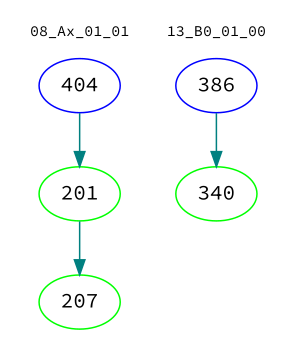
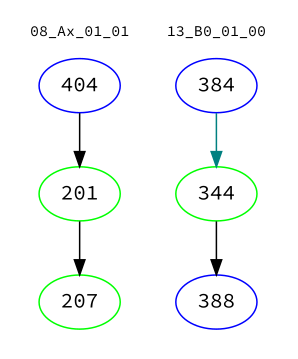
node "386": label "386" -> "384"
edge "404" -> "201": color teal -> black
node "340": label "340" -> "344"
edge "201" -> "207": color teal -> black
node "388": added
